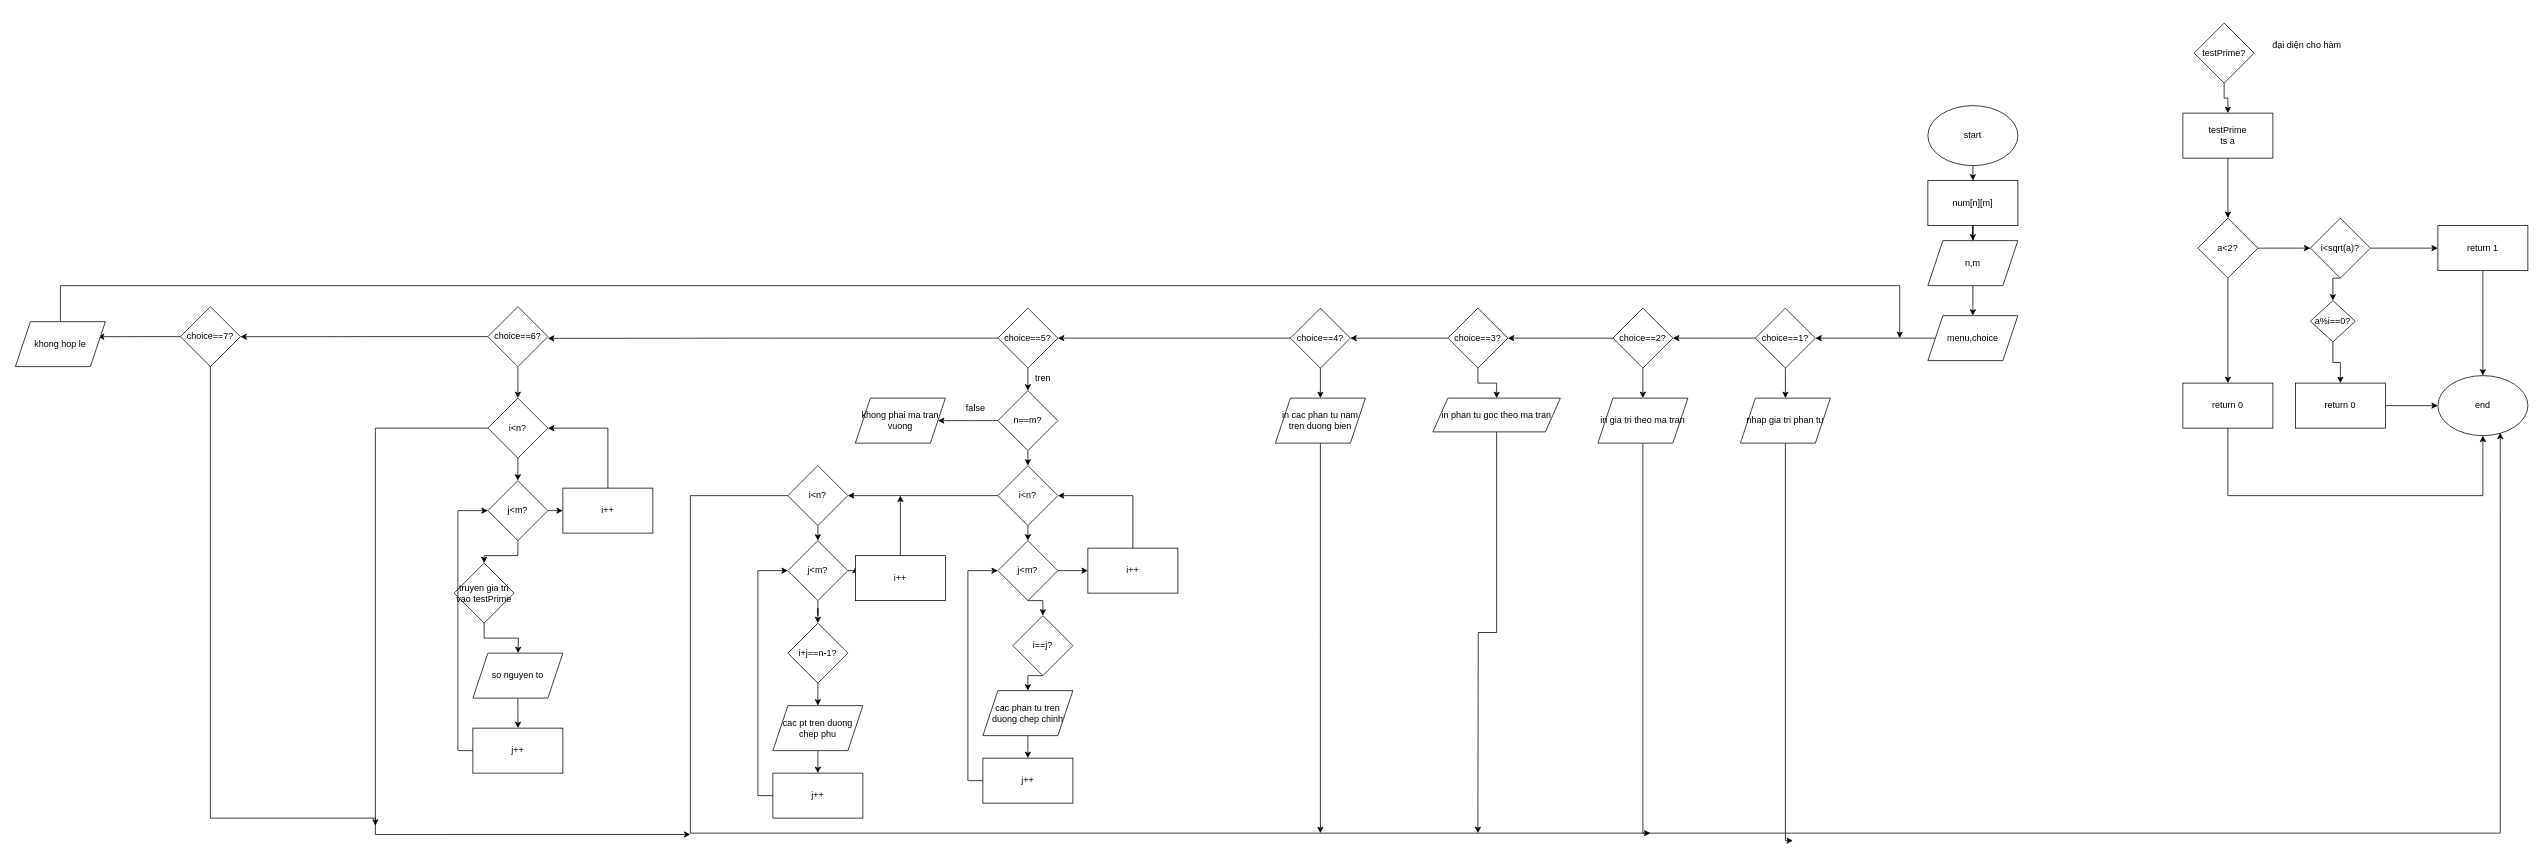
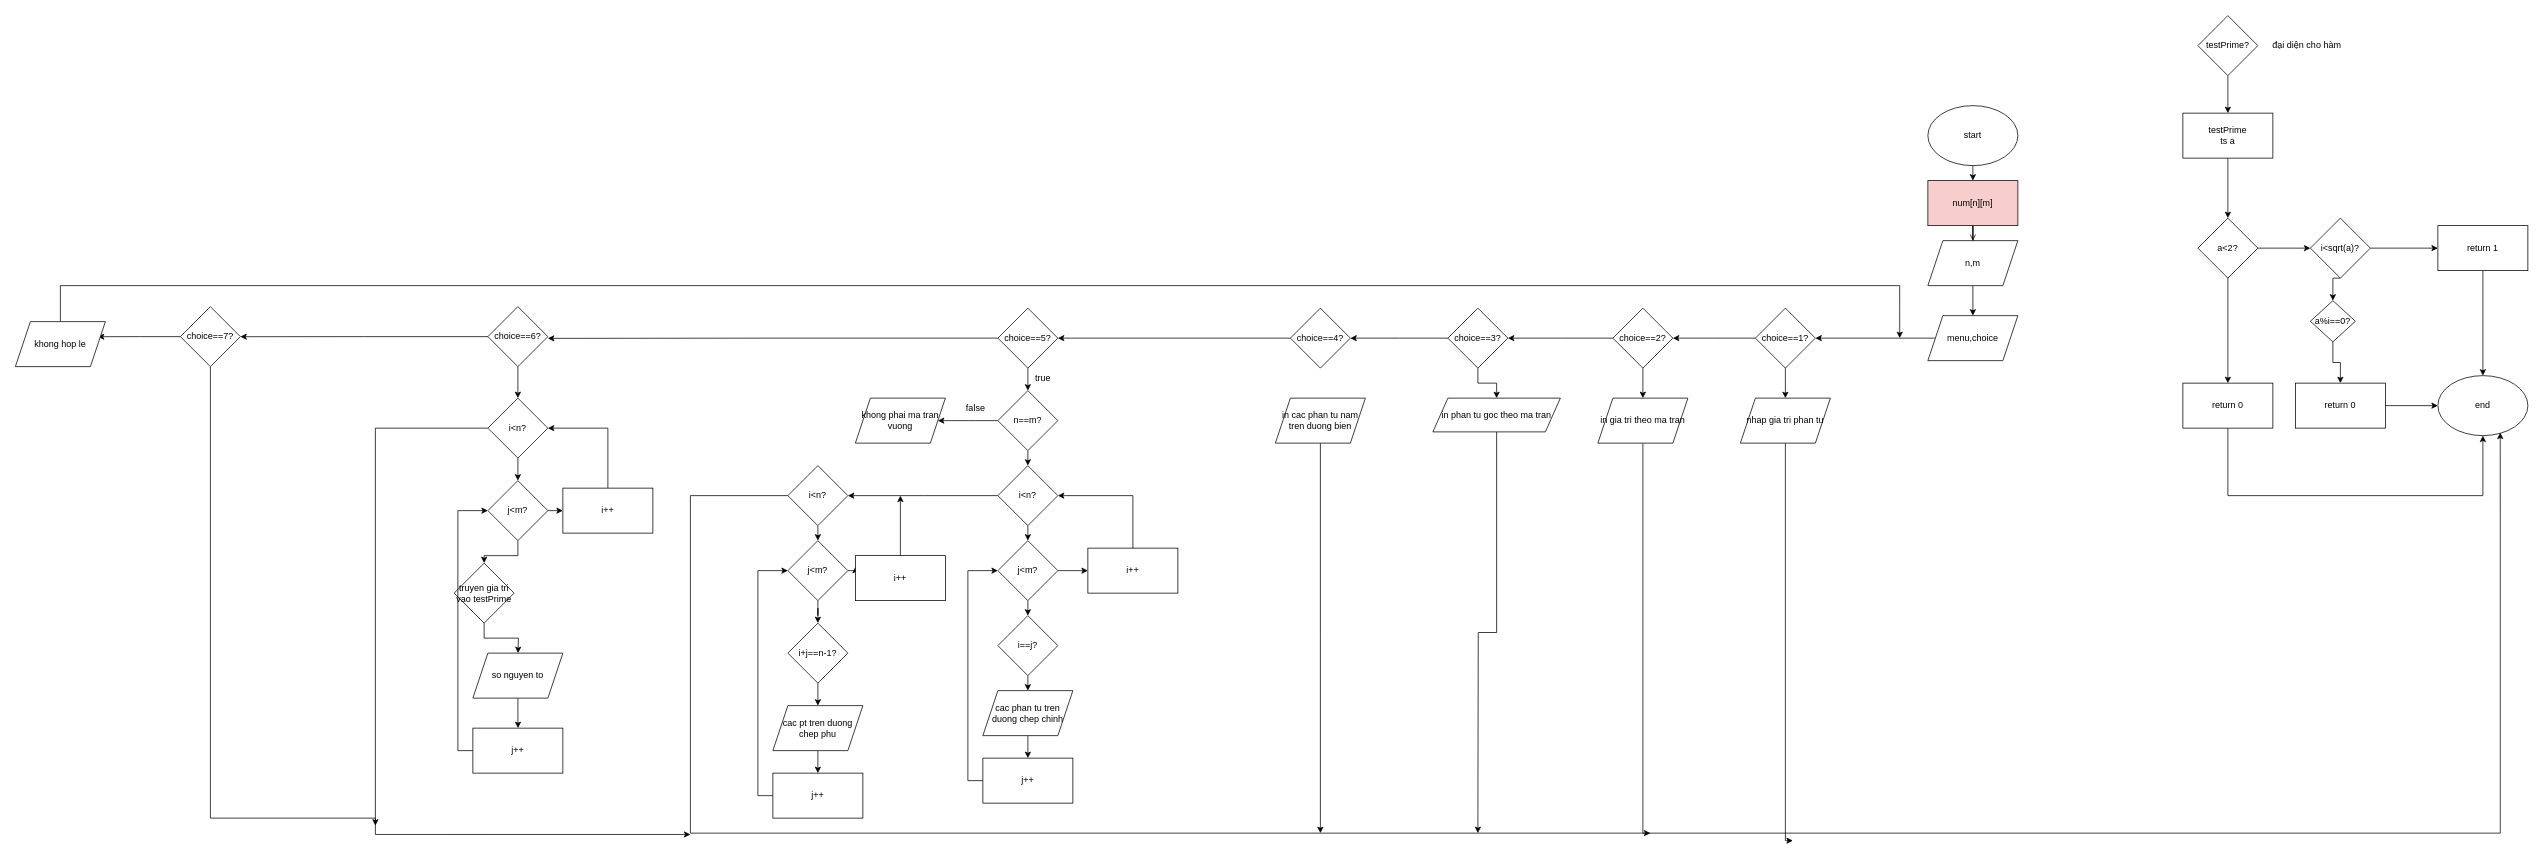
node "testPrime?": moved (2224, 53) -> (2228, 45)
node "num[n][m]": fillcolor #ffffff -> #f8cecc
edge "num[n][m]" -> "n,m": arrowhead classic -> open
node "tren": label "tren" -> "true"
edge "choice==4?" -> "in cac phan tu nam tren duong bien": removed
node "i==j?": moved (1043, 645) -> (1028, 645)
